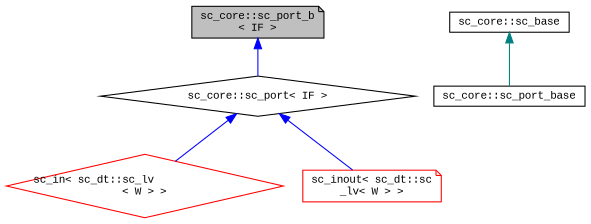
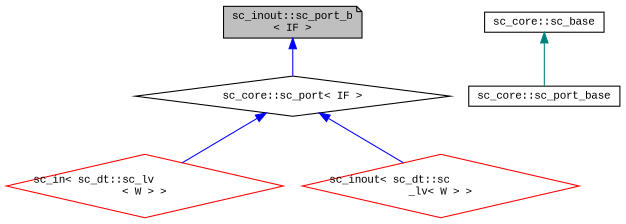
node "sc_core::sc_port_b < IF >": label "sc_core::sc_port_b < IF >" -> "sc_inout::sc_port_b < IF >"
node "sc_inout< sc_dt::sc _lv< W > >": shape note -> diamond
